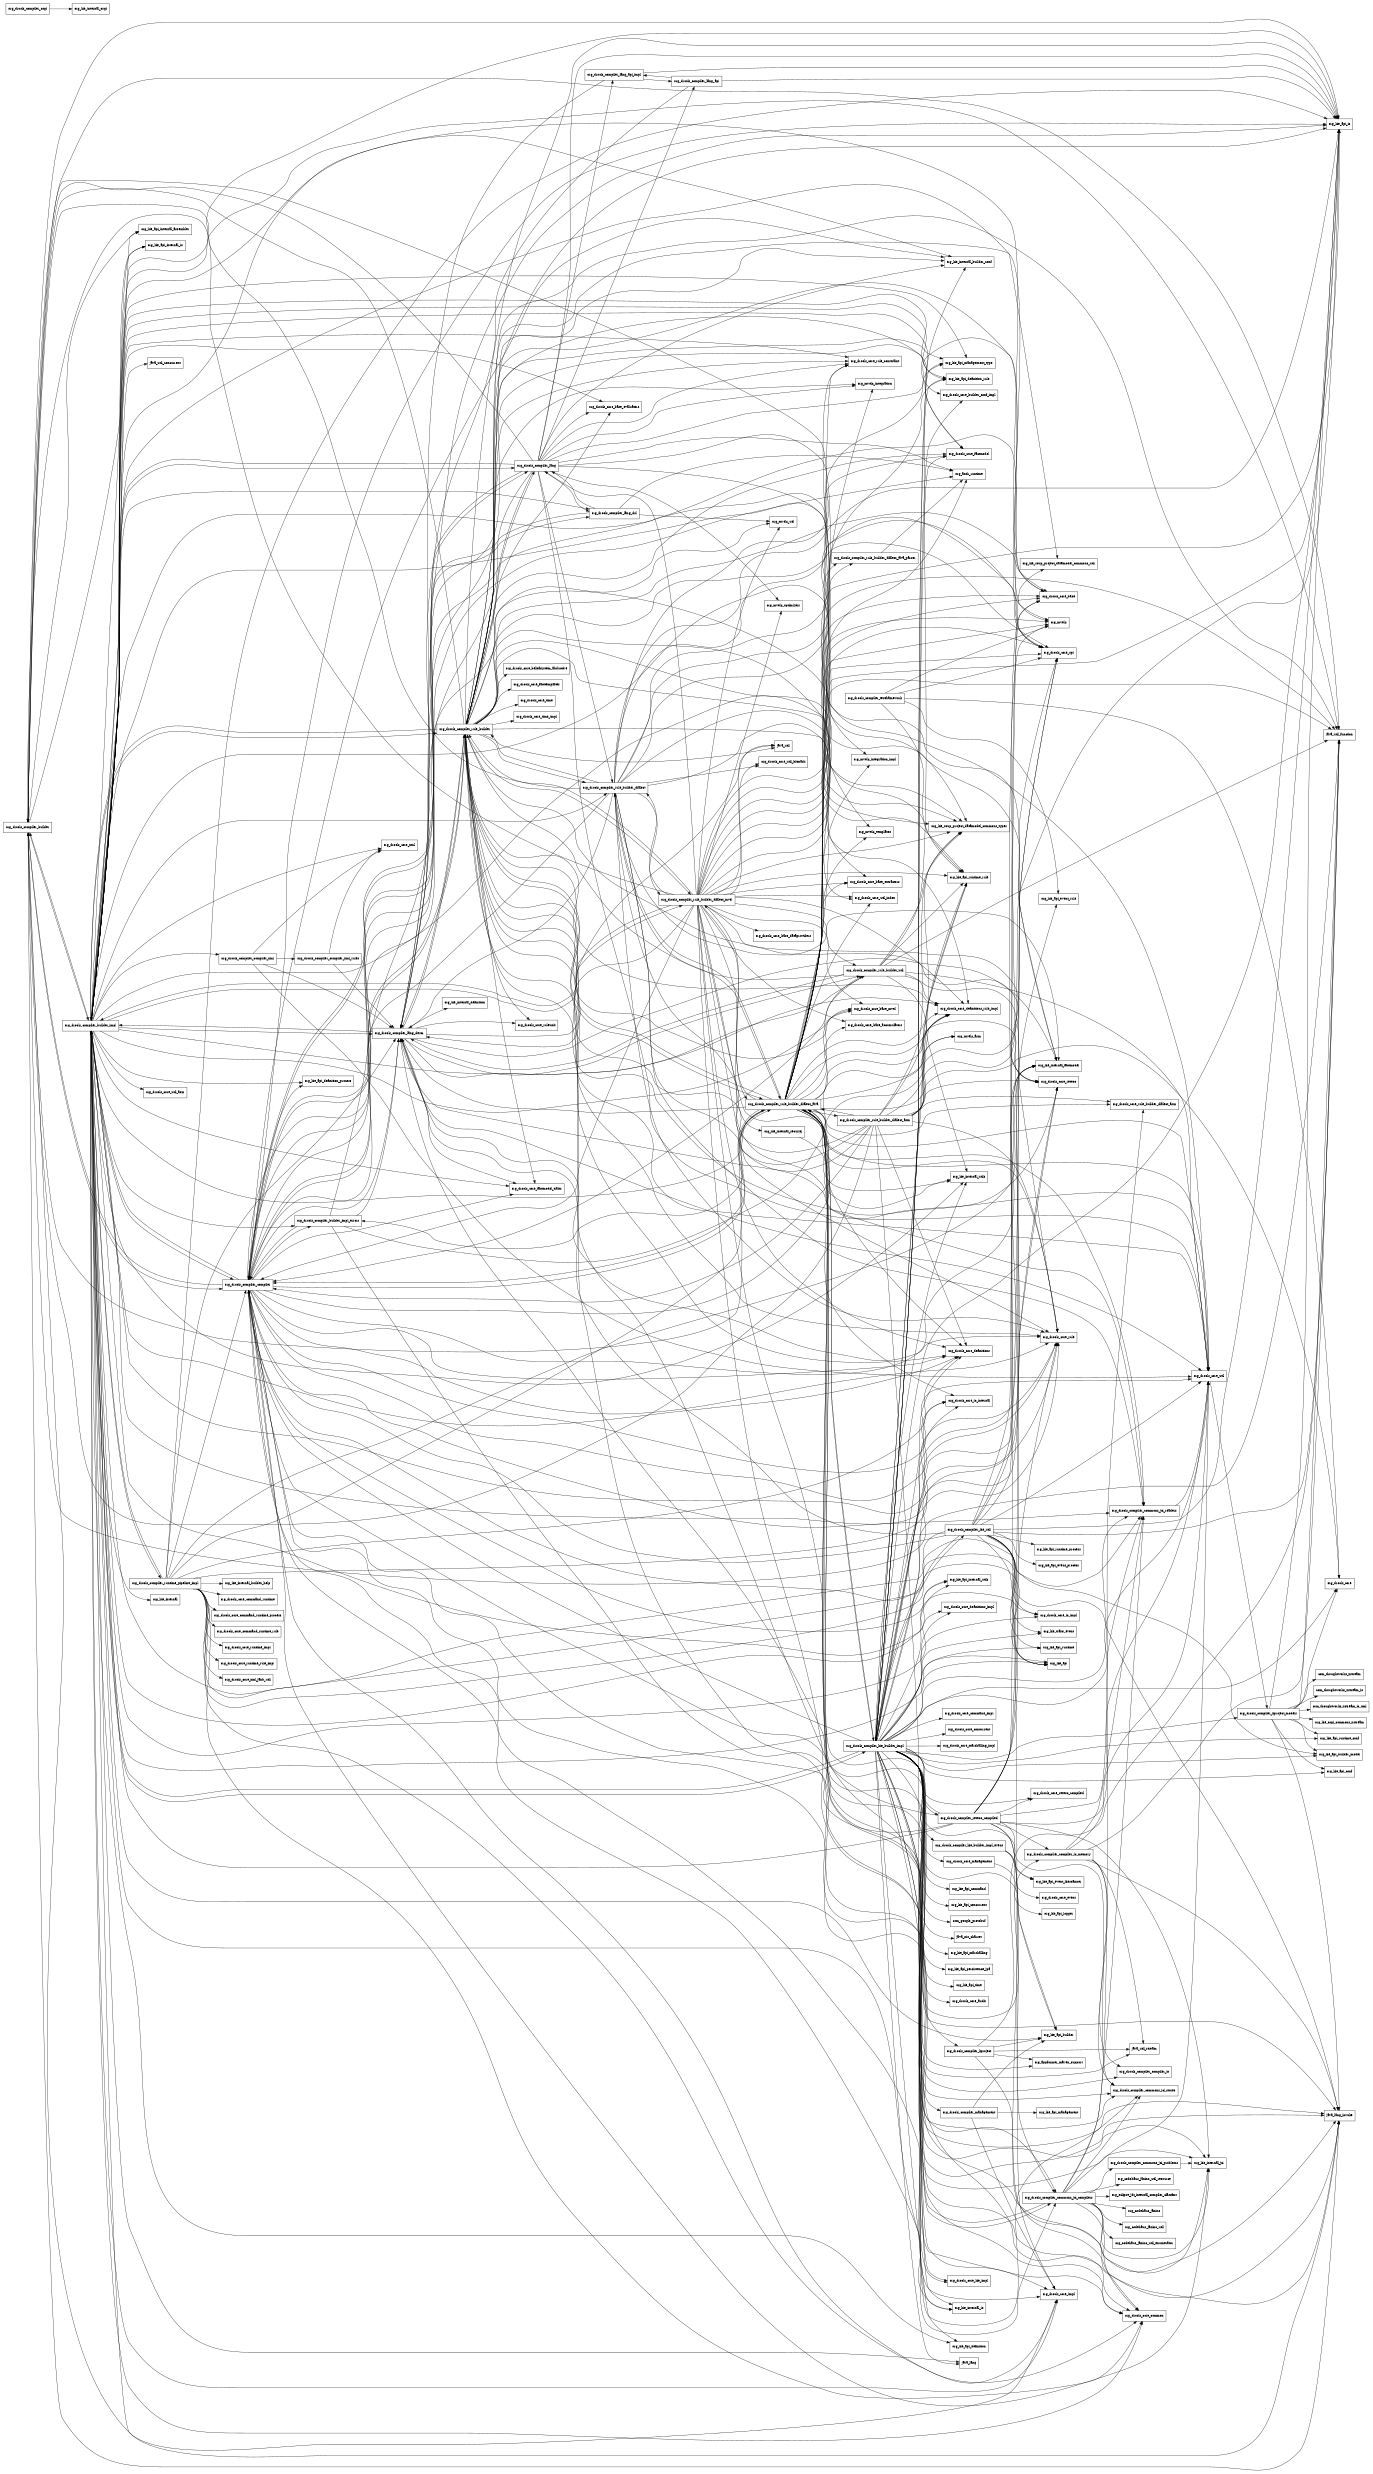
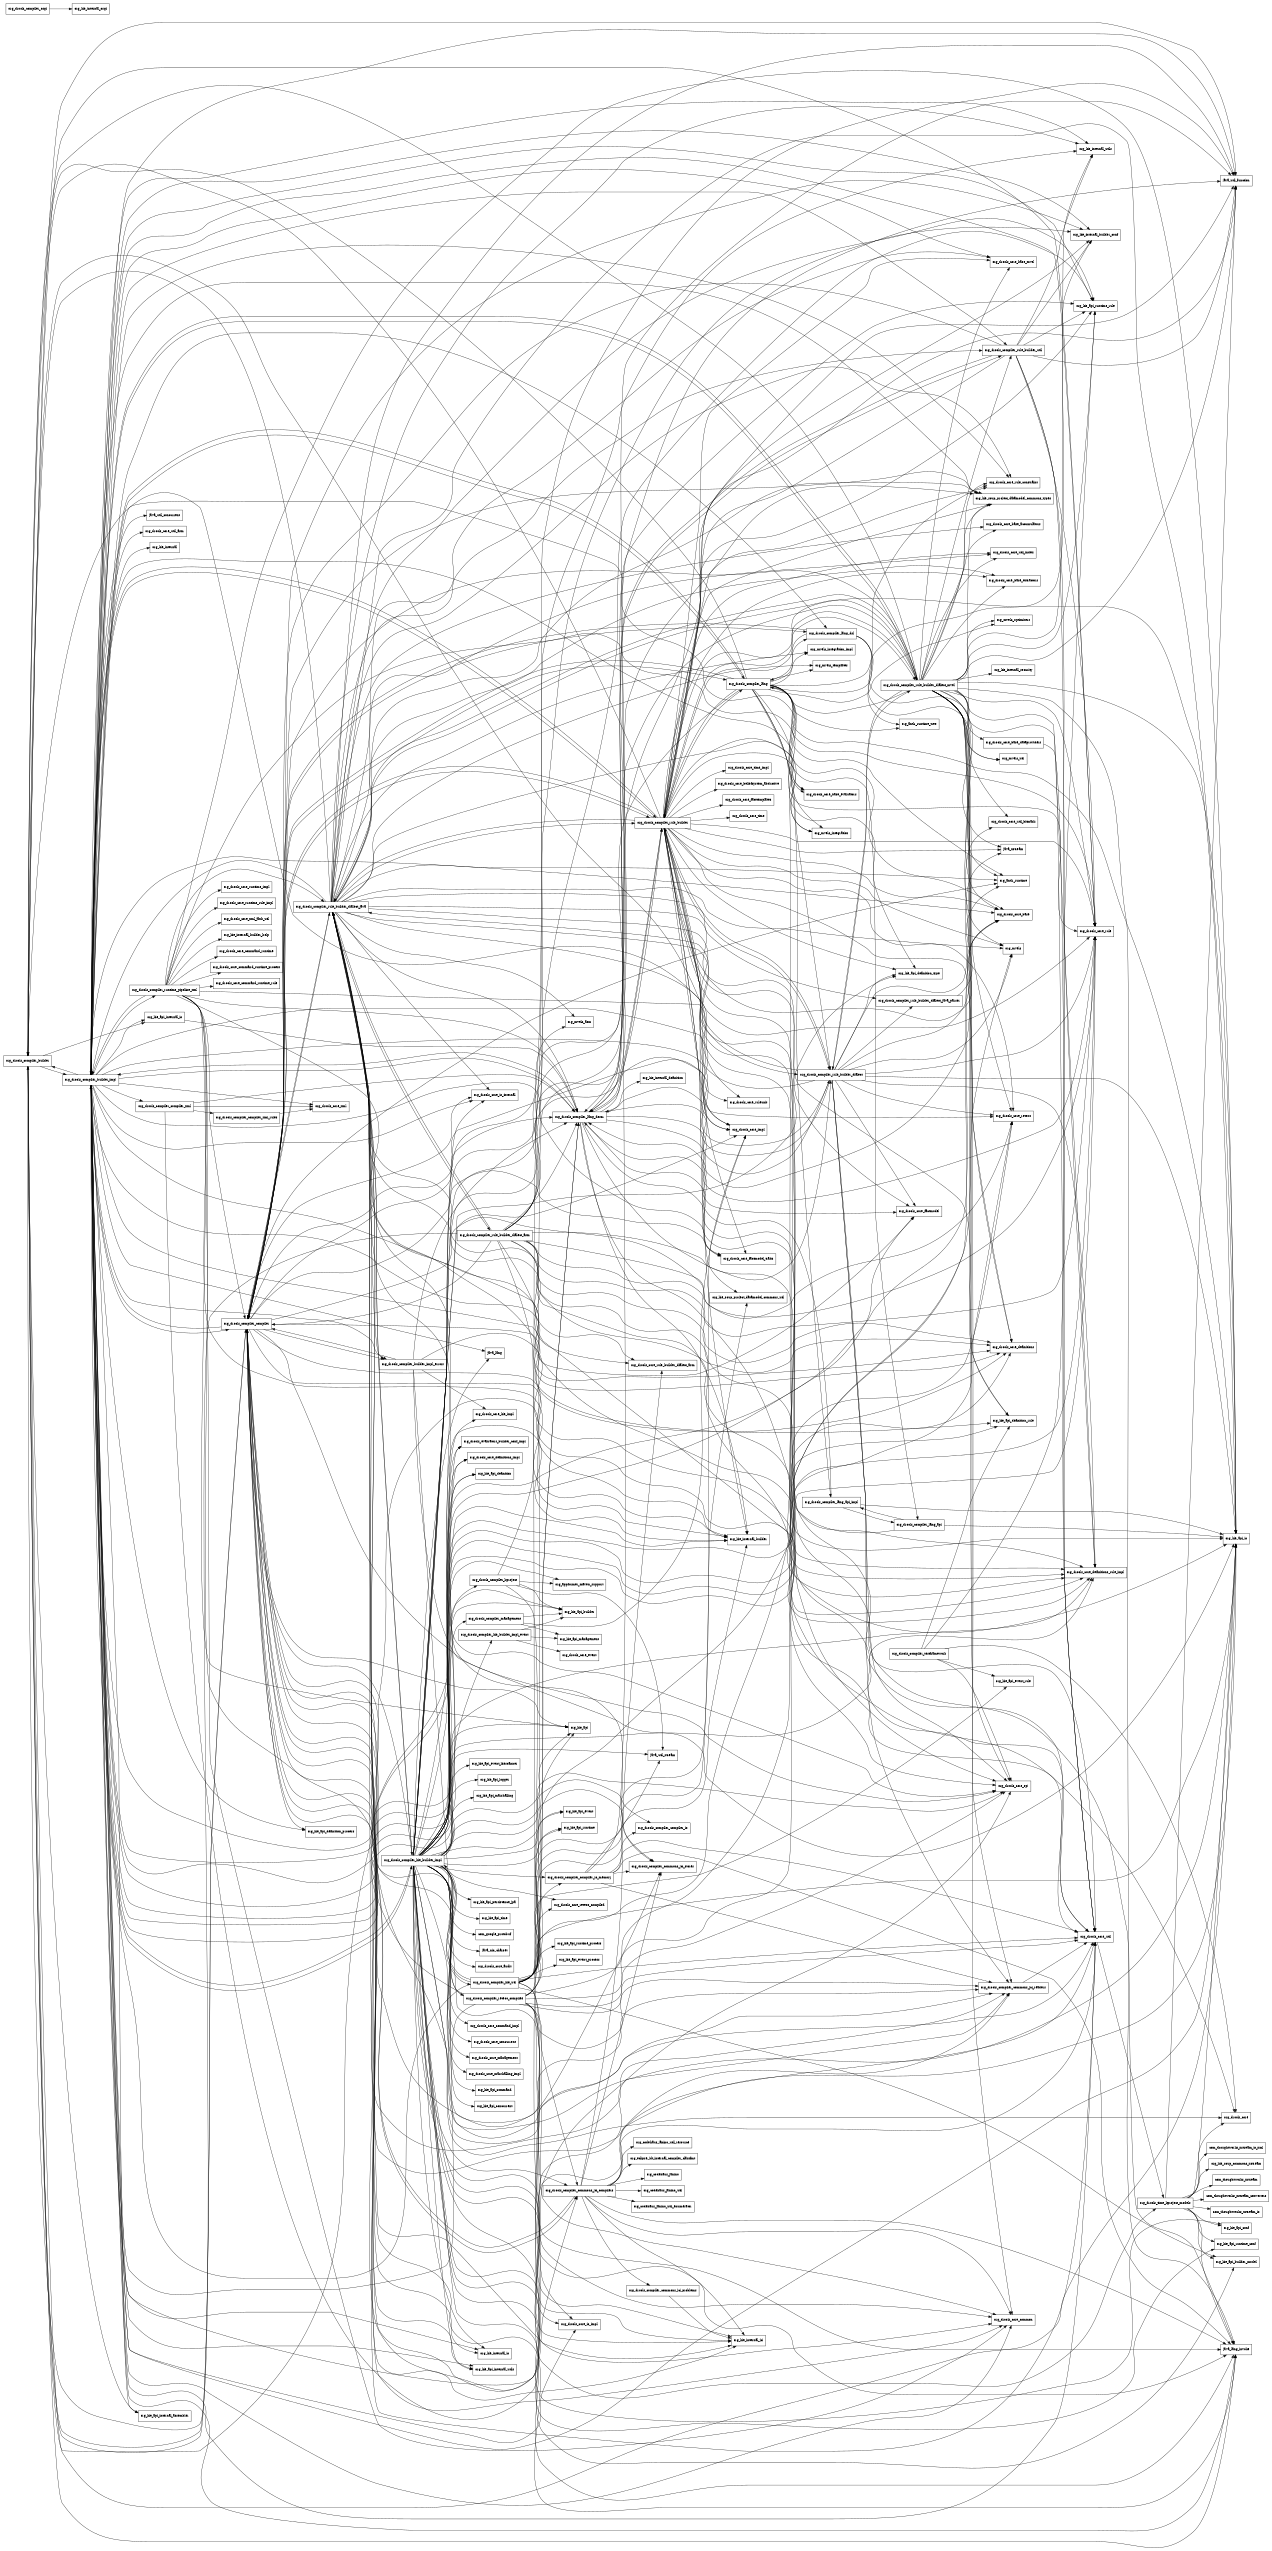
node "org_kie_api_management_type": label "org_kie_api_management_type" -> "org_kie_api_definition_type"
node "org_drools_core_builder_conf_impl": label "org_drools_core_builder_conf_impl" -> "org_drools_evaluators_builder_conf_impl"
edge "org_drools_compiler_rule_builder" -> "org_mvel2_util": removed
edge "org_drools_compiler_testframework" -> "org_mvel2": now "org_drools_compiler_testframework" -> "org_kie_api_definition_rule"
node "org_antlr_runtime_tree": added
node "java_util": label "java_util" -> "java_xstream"
edge "org_drools_compiler_kie_builder_impl" -> "org_kie_internal_builder_conf": added
edge "org_drools_compiler_lang" -> "org_drools_core_rule": added
edge "org_drools_compiler_rule_builder_util" -> "org_kie_soup_project_datamodel_commons_types": removed
edge "org_drools_compiler_compiler_xml_rules" -> "org_drools_compiler_lang_descr": now "org_kie_api_internal_io" -> "org_drools_compiler_lang_descr"
node "org_kie_internal_factmodel": label "org_kie_internal_factmodel" -> "org_kie_internal_builder"
edge "org_drools_compiler_rule_builder_dialect_java" -> "org_drools_core_util": now "org_drools_core_base_dataproviders" -> "org_drools_core_util"
edge "org_kie_internal_security" -> "org_kie_internal_utils": now "org_drools_compiler_rule_builder_dialect_mvel" -> "org_kie_internal_utils"
node "org_drools_compiler_runtime_pipeline_impl": label "org_drools_compiler_runtime_pipeline_impl" -> "org_drools_compiler_runtime_pipeline_xml"
node "org_kie_traits_event": label "org_kie_traits_event" -> "org_kie_api_event"
node "org_drools_compiler_kproject_models": label "org_drools_compiler_kproject_models" -> "org_drools_time_kproject_models"
node "org_kie_osgi_commons_xstream": label "org_kie_osgi_commons_xstream" -> "org_kie_soup_commons_xstream"
edge "org_drools_compiler_compiler" -> "org_drools_core_kie_impl": now "org_drools_compiler_builder_impl_errors" -> "org_drools_core_kie_impl"
edge "org_drools_compiler_kie_builder_impl_event" -> "org_kie_api_event_kiescanner": now "org_drools_compiler_kie_builder_impl_event" -> "org_kie_api_management"
edge "org_drools_core_management" -> "org_kie_api_logger": now "org_drools_compiler_kie_builder_impl" -> "org_kie_api_logger"
edge "org_drools_compiler_reteoo_compiled" -> "org_drools_compiler_commons_jci_stores": removed
edge "org_drools_compiler_builder_impl" -> "org_drools_core_definitions_rule_impl": added
node "com_thoughtworks_xstream_converters": added
